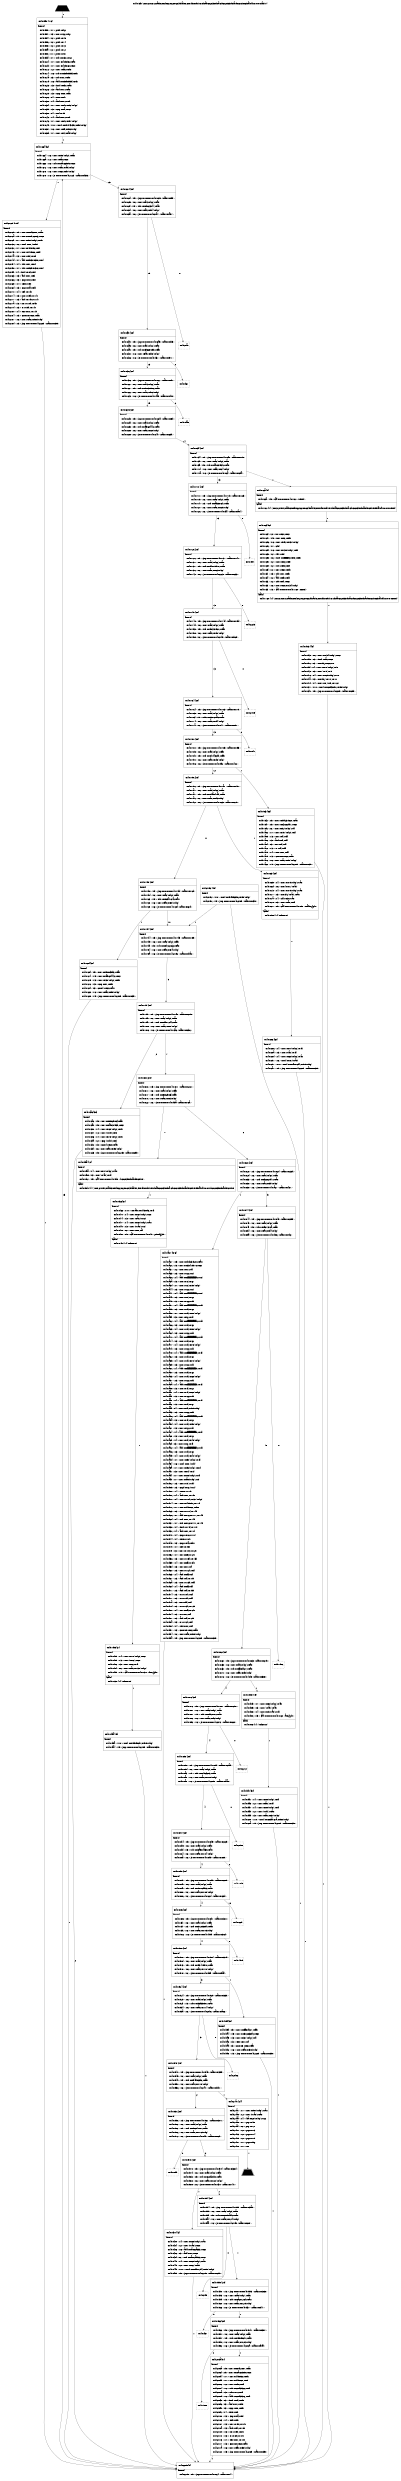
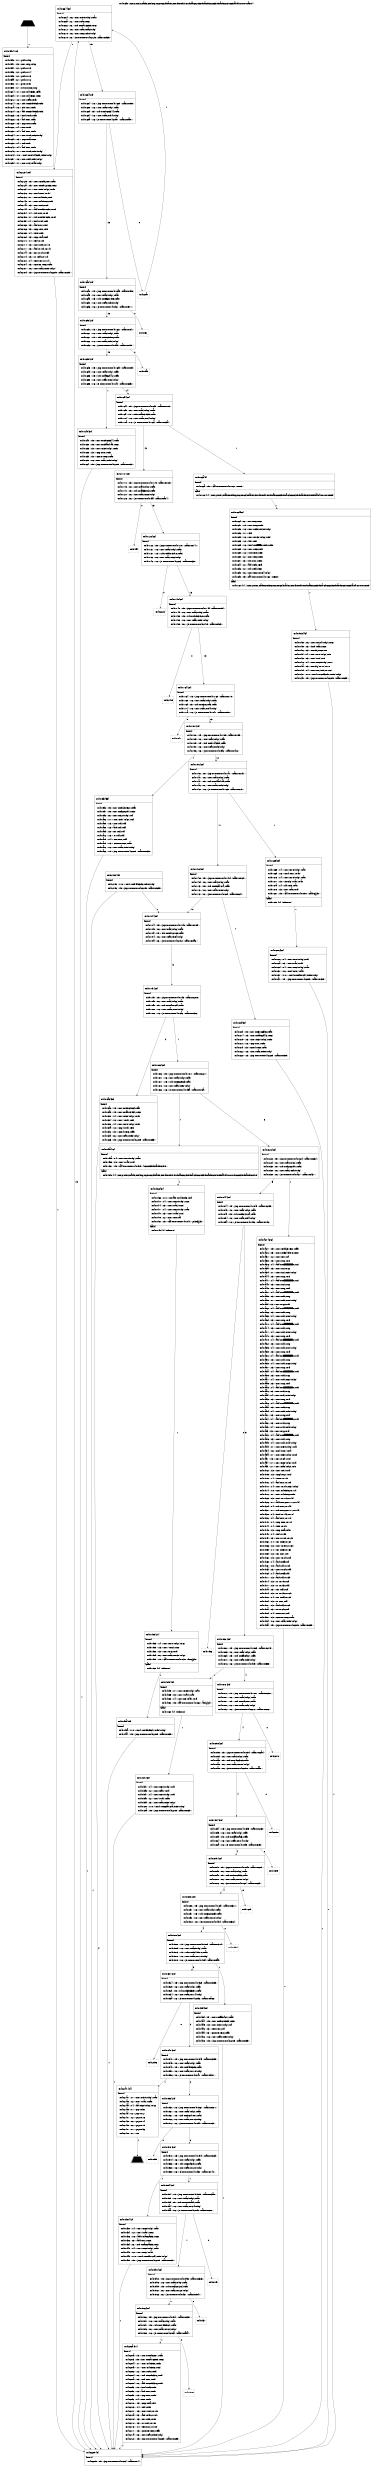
edge "0x4015f0 [116]" -> "0x401664 [32]": now "0x4020a7" -> "0x401664 [32]"
node "0x401c4b [30]": added
